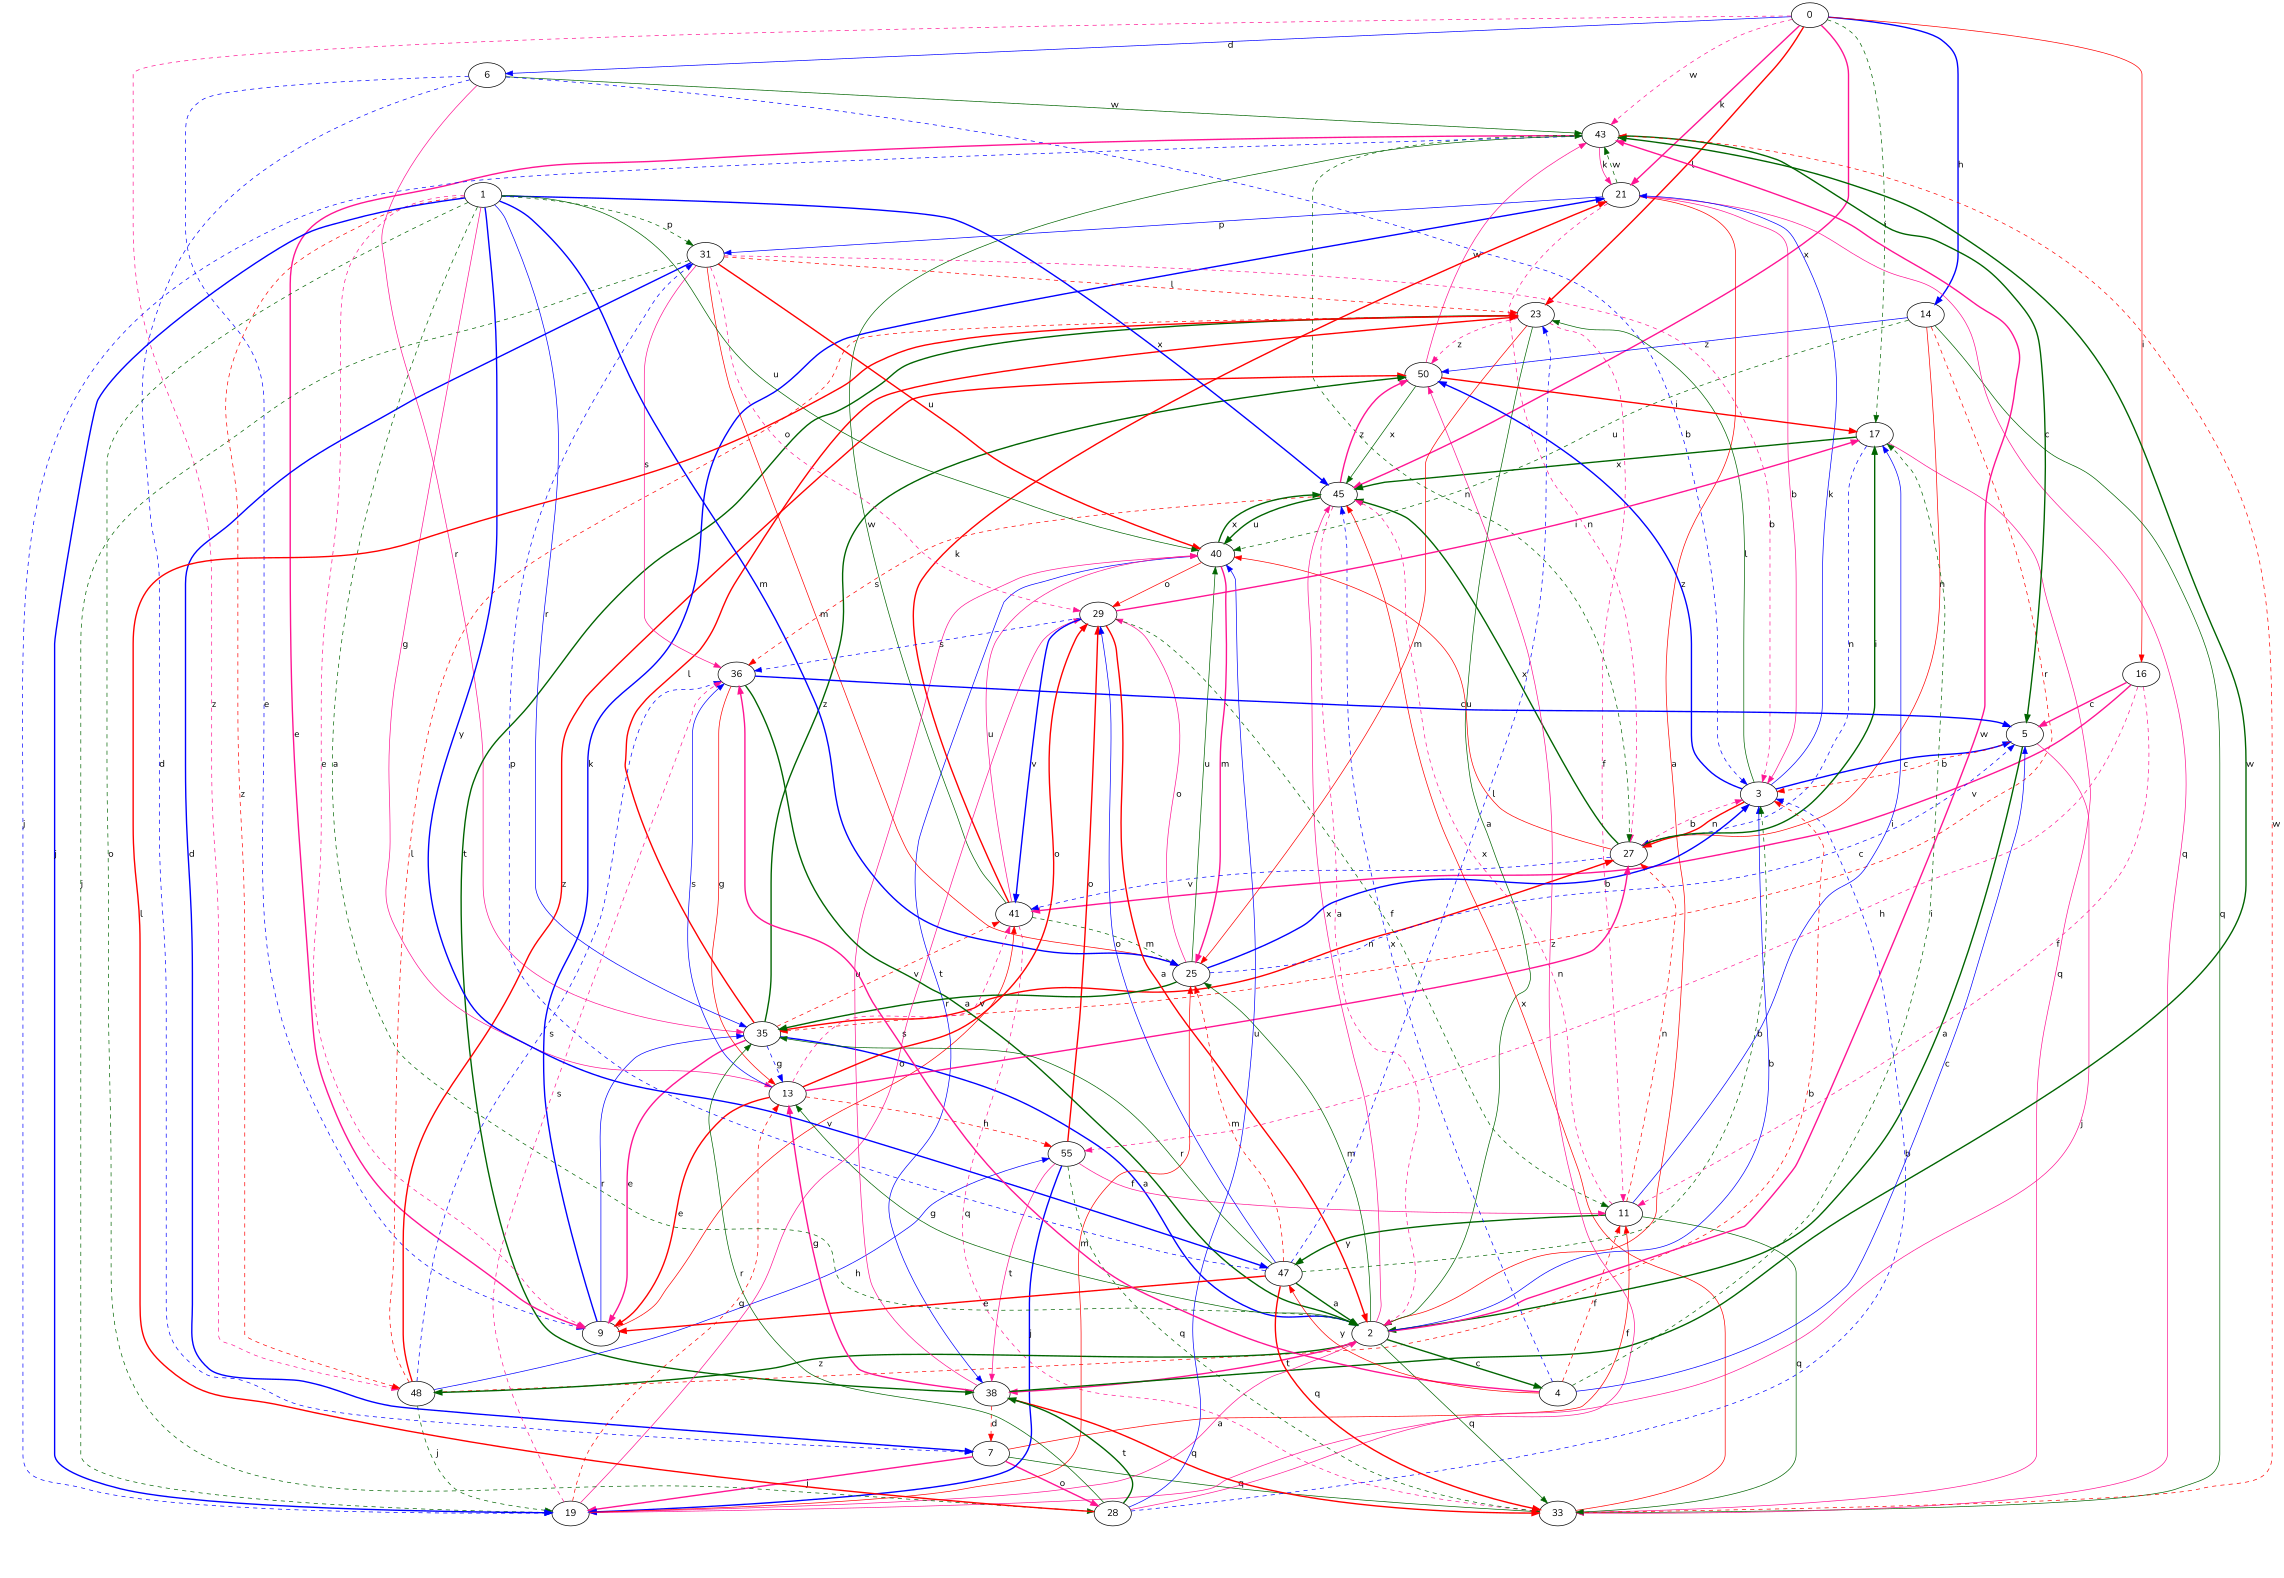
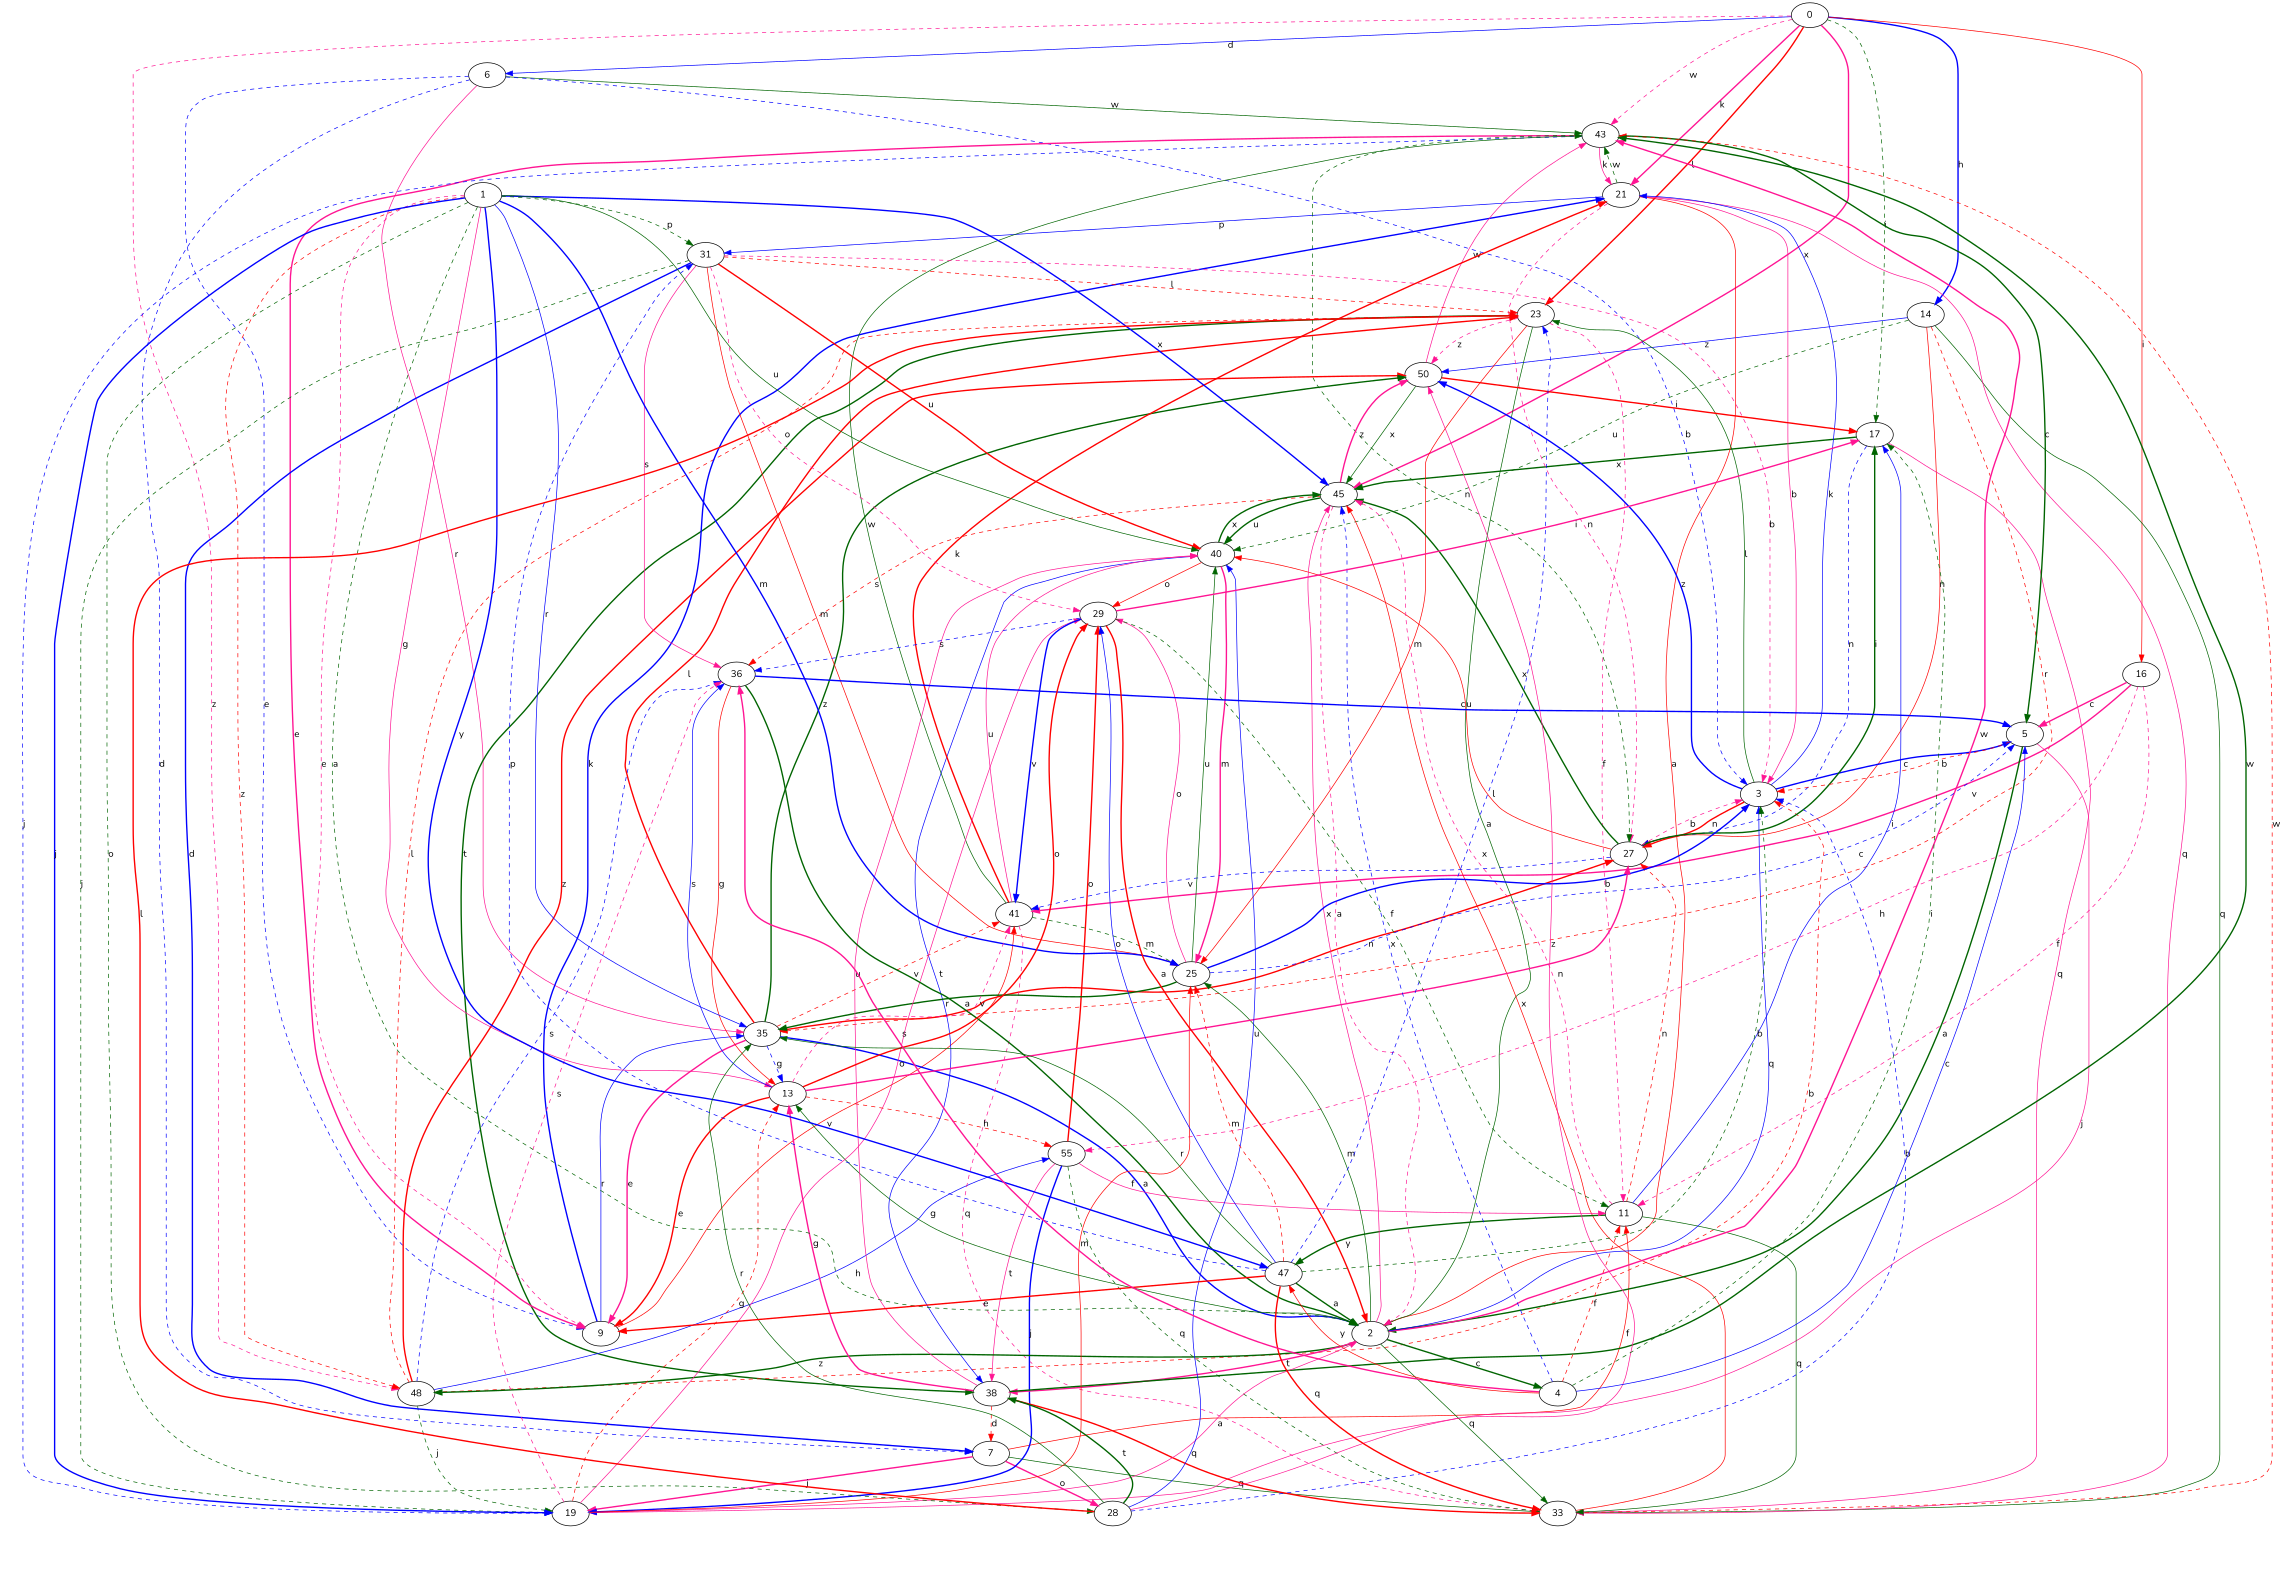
edge "2" -> "3": label "b" -> "q"
